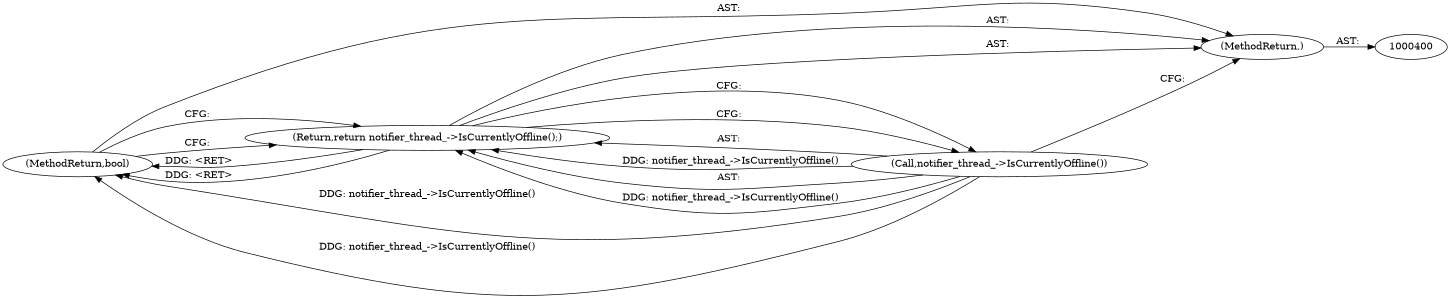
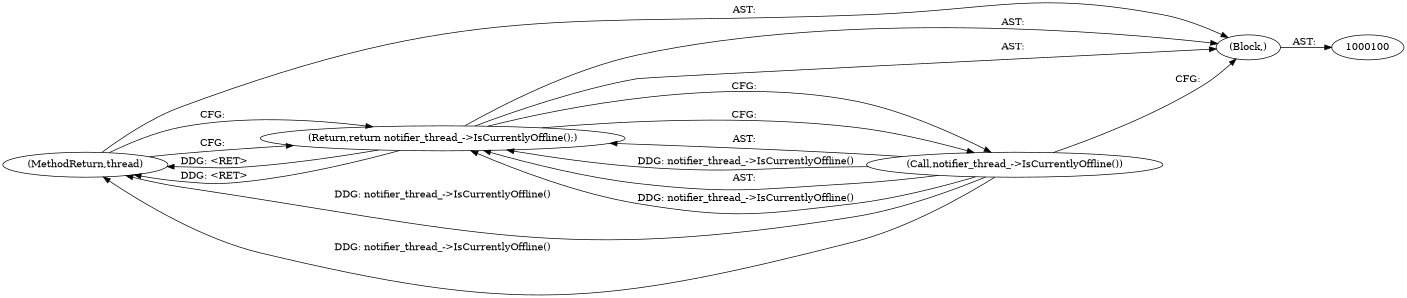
node "(MethodReturn,)": label "(MethodReturn,)" -> "(Block,)"
node "1000400": label "1000400" -> "1000100"
node "(MethodReturn,bool)": label "(MethodReturn,bool)" -> "(MethodReturn,thread)"
